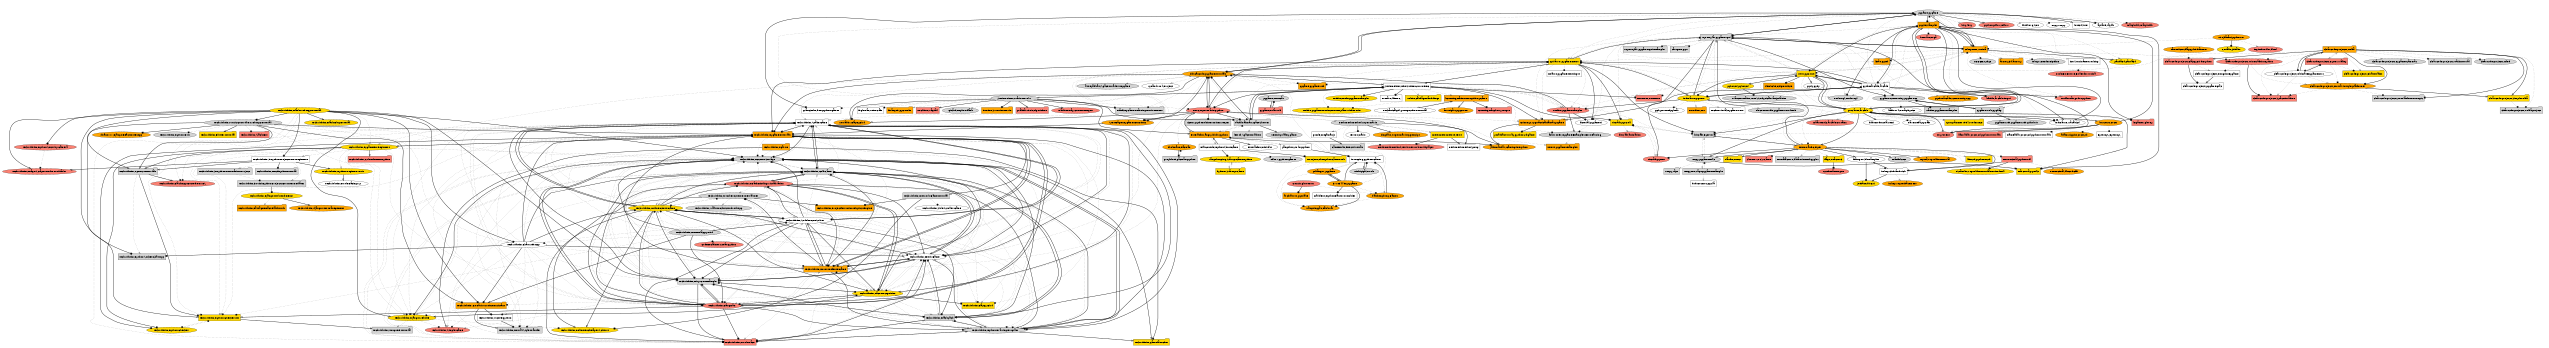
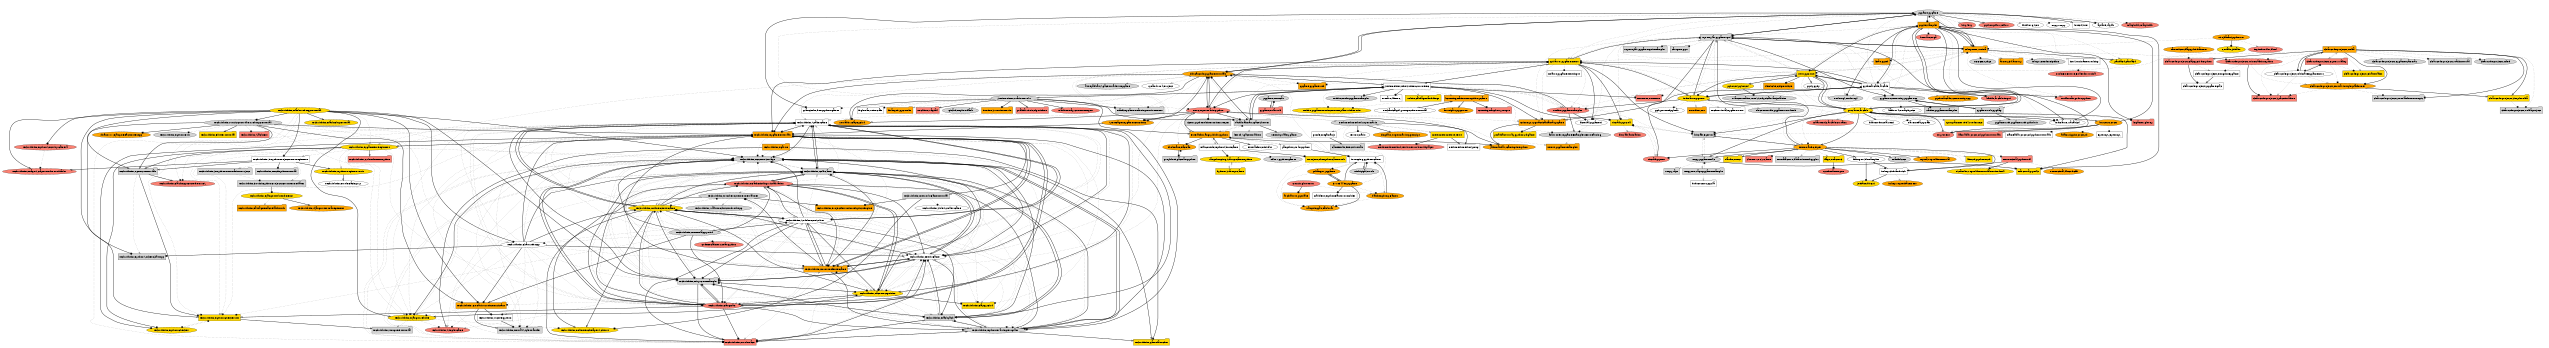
node "Mekire/meks-pygame-samples": fillcolor gold -> lightgrey
edge "estevaofon/angry-birds-python" -> "hbokmann/Pacman": added
edge "techwithtim/NEAT-Flappy-Bird" -> "techwithtim/A-Path-Finding-Visualization": style dotted -> bold
